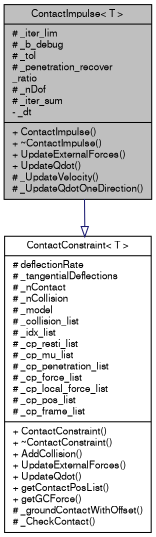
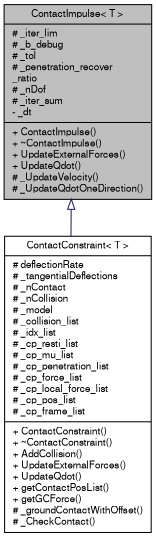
edge "ContactImpulse< T >" -> "ContactConstraint< T >": reversed
